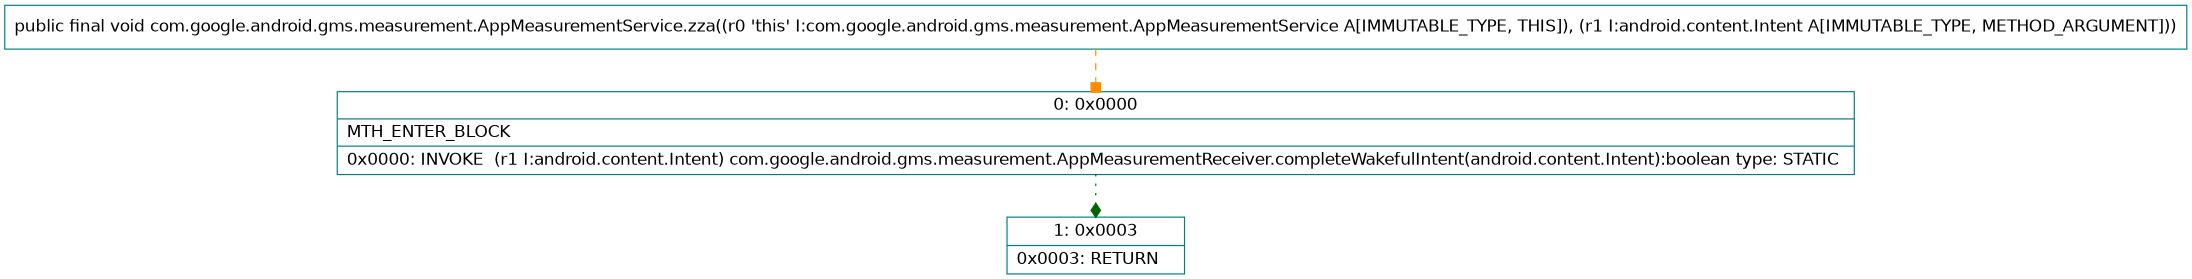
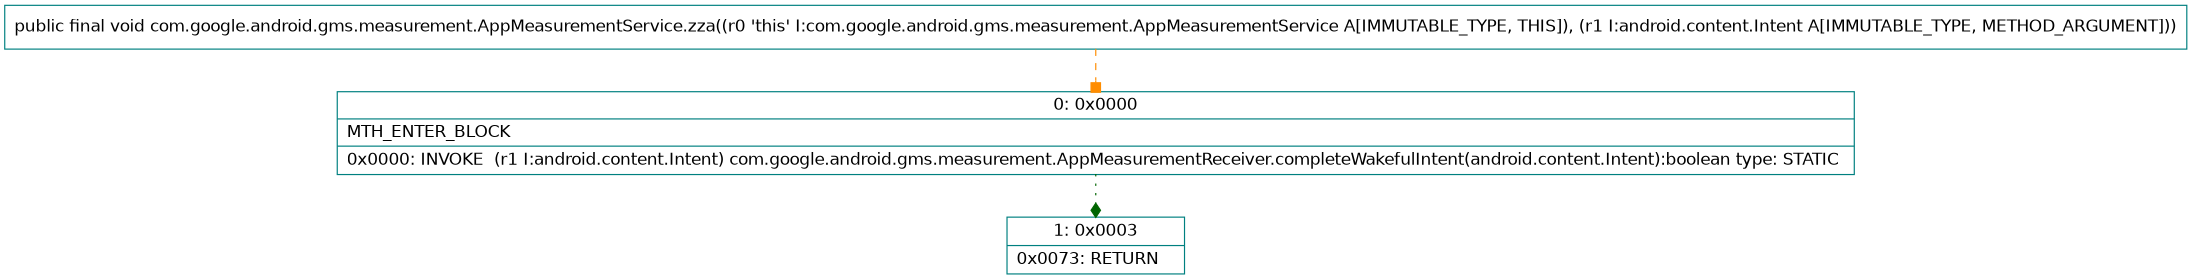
node "1: 0x0003": text "0x0003: RETURN" -> "0x0073: RETURN"
